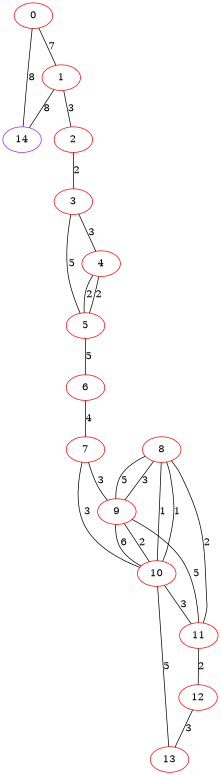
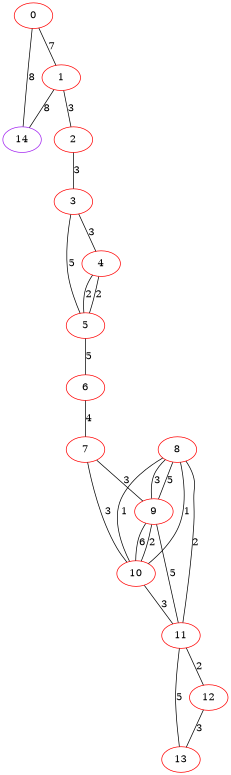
edge "2" -- "3": label "2" -> "3"
edge "10" -- "13": now "11" -- "13"
